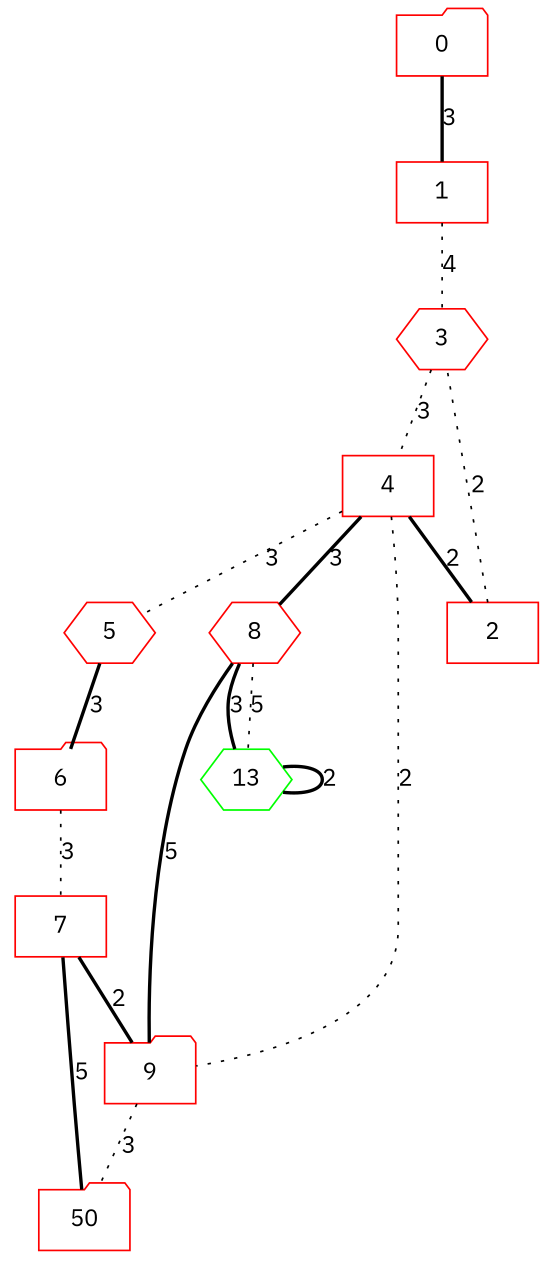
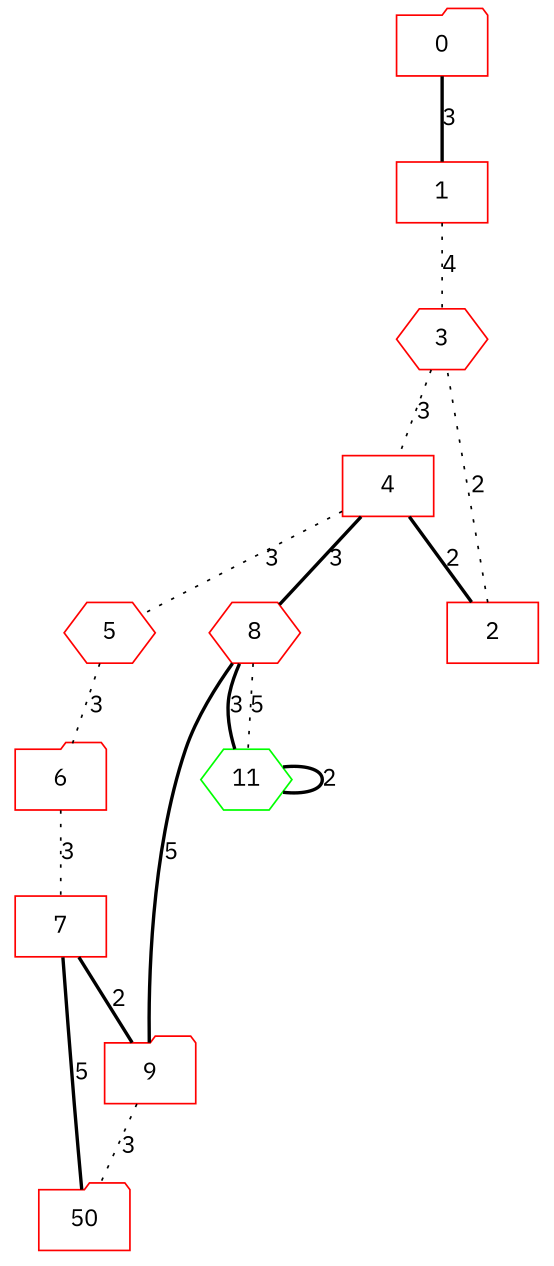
edge "5" -- "6": style bold -> dotted
node "13": label "13" -> "11"
edge "4" -- "9": removed, label "2"
